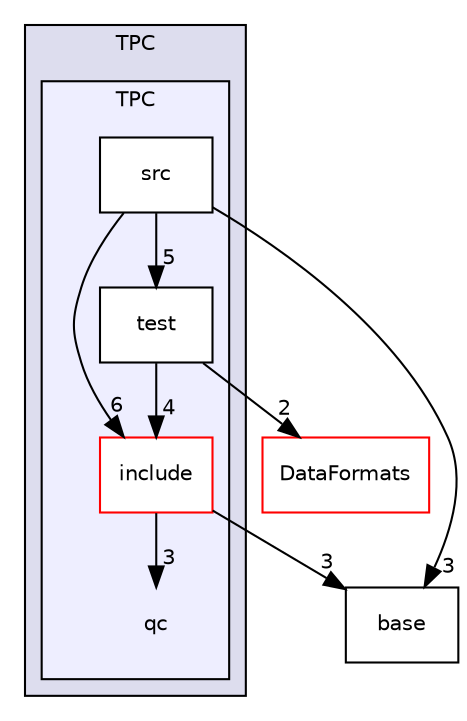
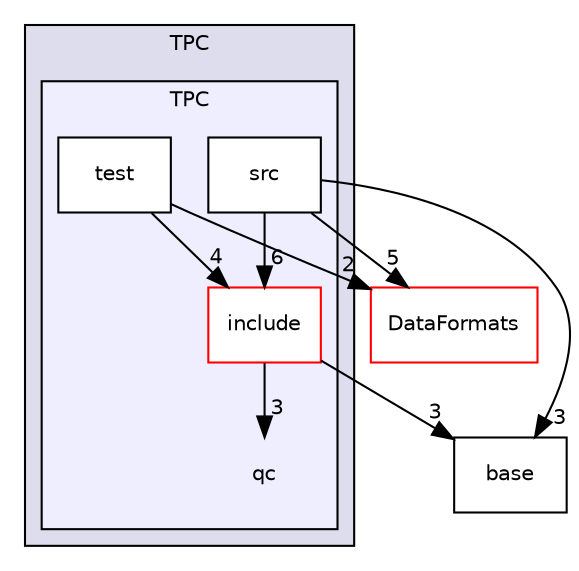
edge "src" -> "test": now "src" -> "DataFormats"
